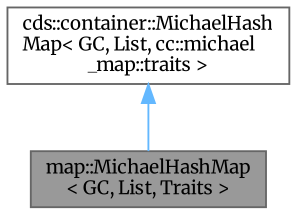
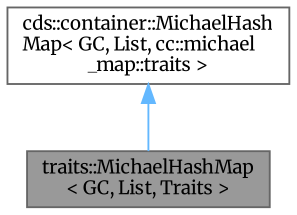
node "map::MichaelHashMap < GC, List, Traits >": label "map::MichaelHashMap < GC, List, Traits >" -> "traits::MichaelHashMap < GC, List, Traits >"
